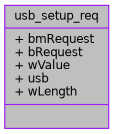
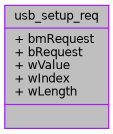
node "usb_setup_req": text "+ usb" -> "+ wIndex"
